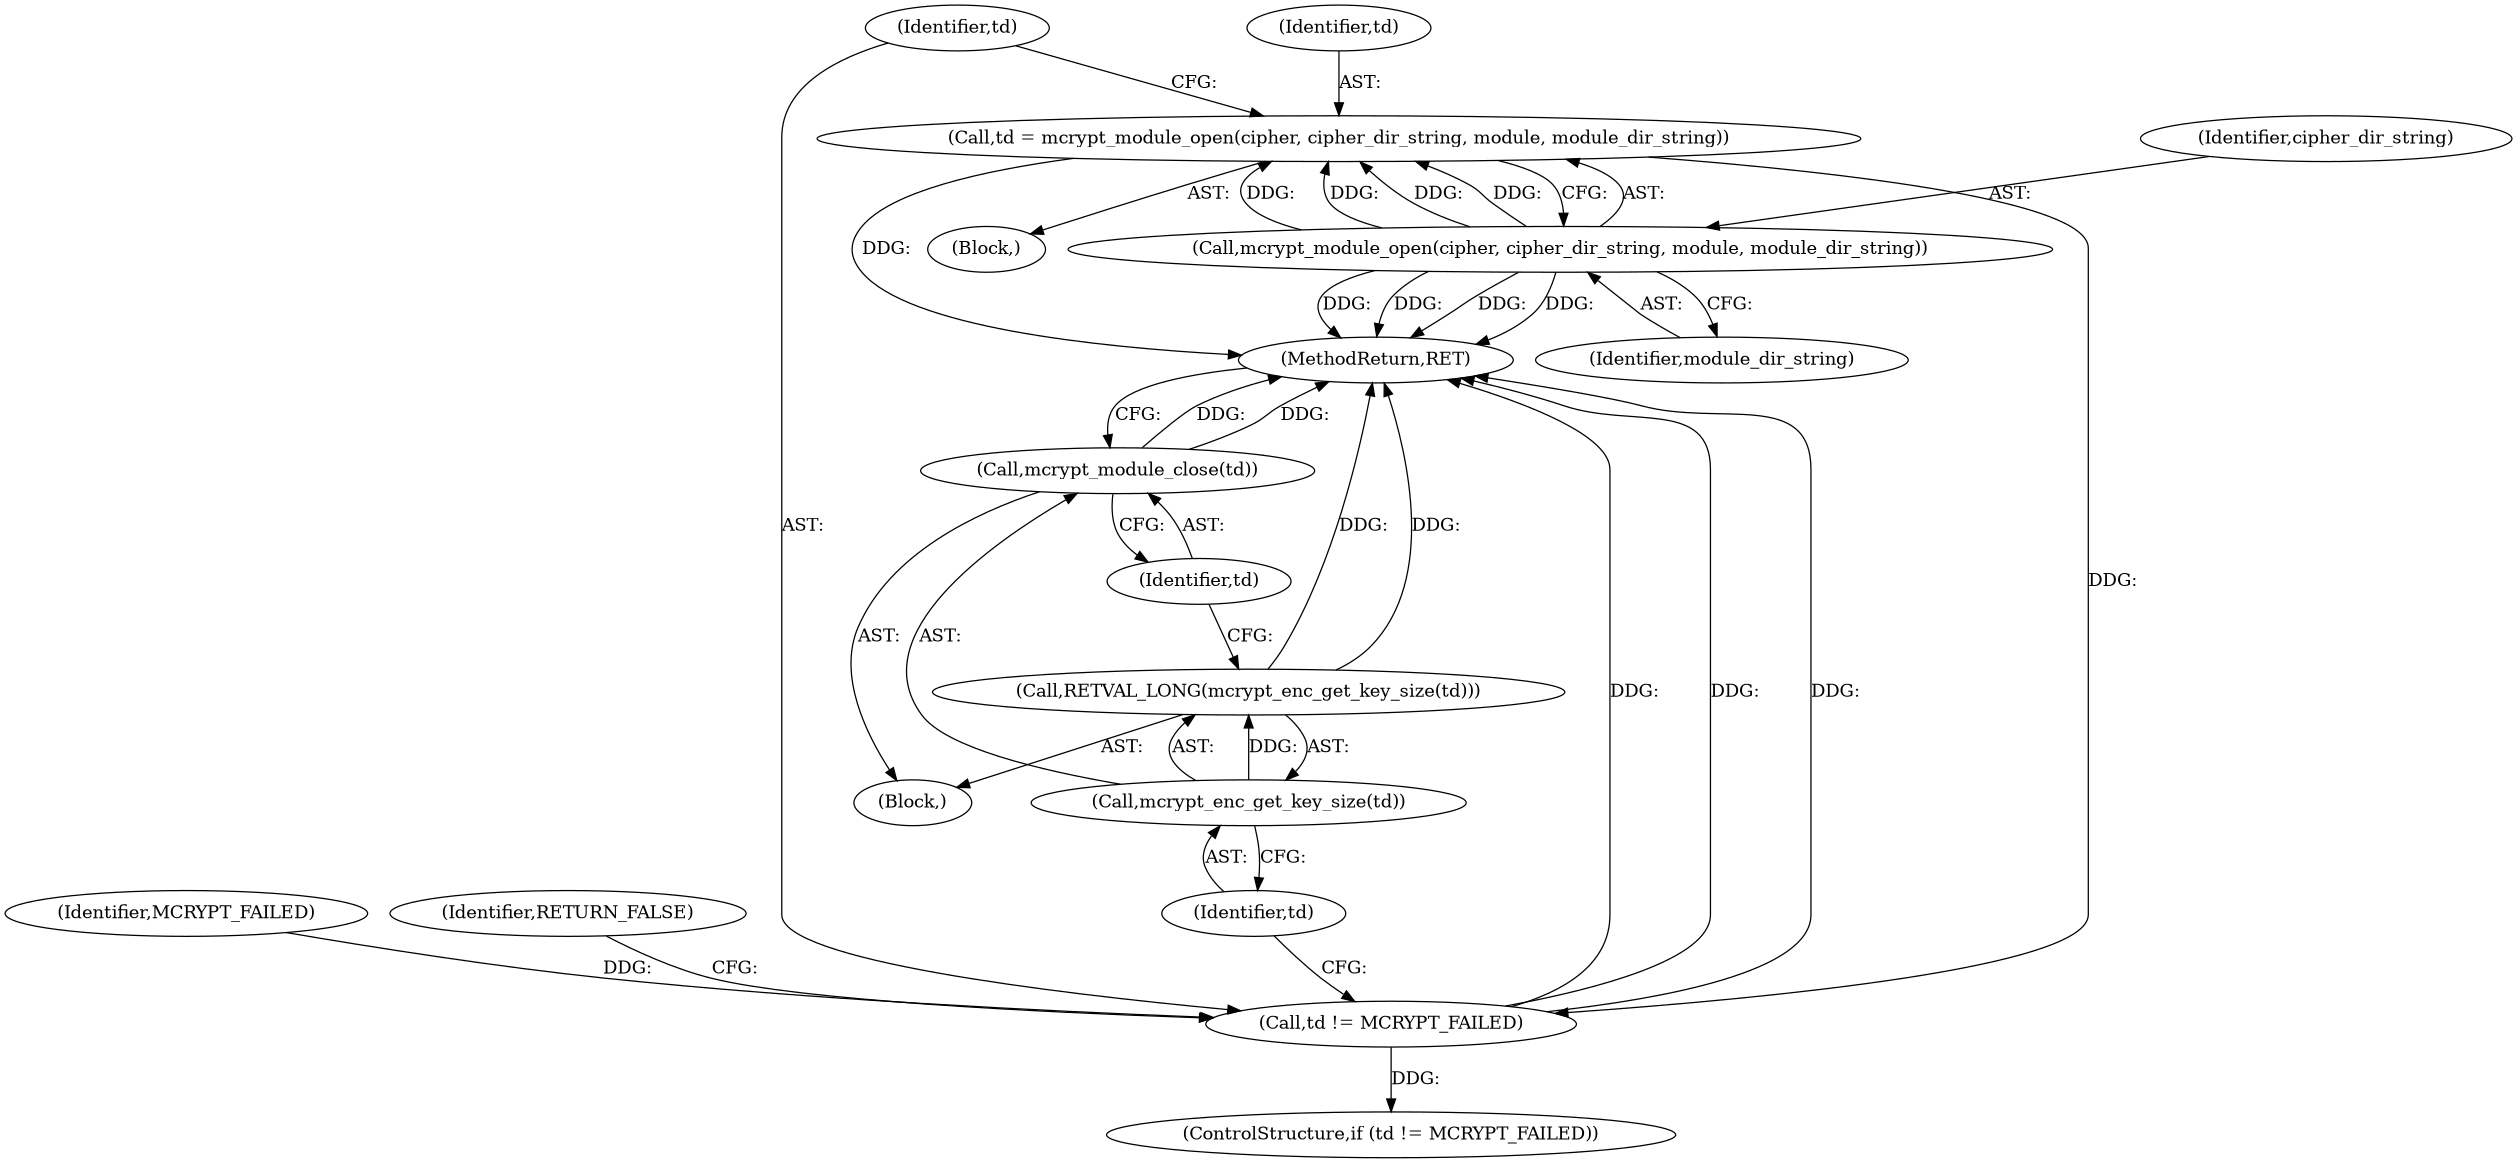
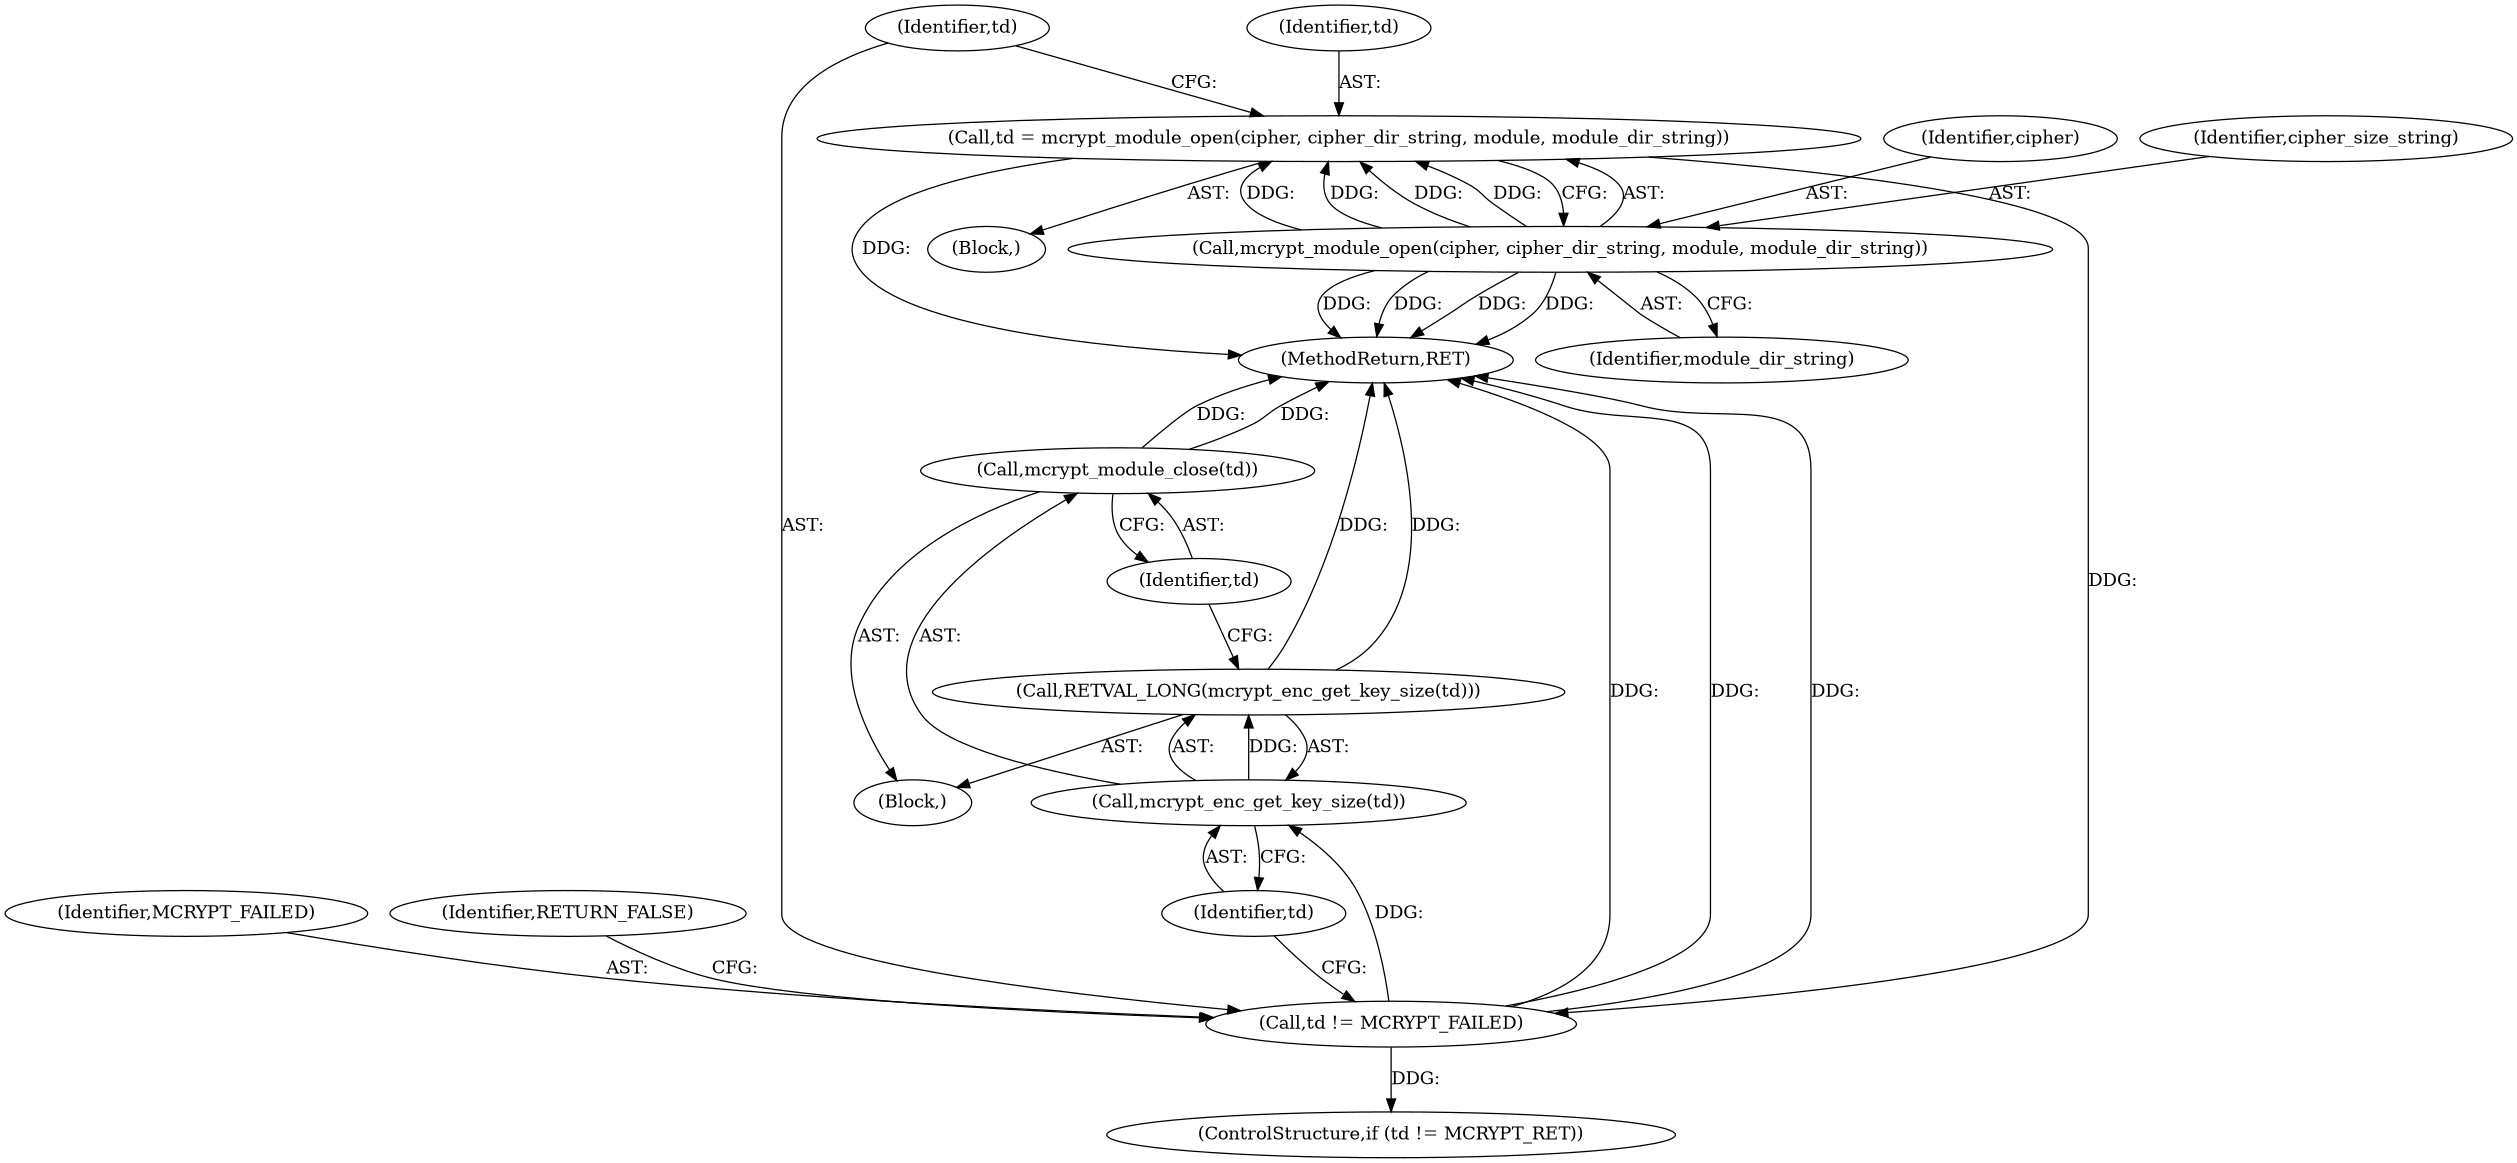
node "(Identifier,cipher)": added
node "(Identifier,cipher_dir_string)": label "(Identifier,cipher_dir_string)" -> "(Identifier,cipher_size_string)"
edge "(MethodReturn,RET)" -> "(Call,mcrypt_module_close(td))": removed, label "CFG:"
edge "(Call,td != MCRYPT_FAILED)" -> "(Call,mcrypt_enc_get_key_size(td))": added, label "DDG:"
edge "(Identifier,MCRYPT_FAILED)" -> "(Call,td != MCRYPT_FAILED)": label "DDG: " -> "AST: "
node "(ControlStructure,if (td != MCRYPT_FAILED))": label "(ControlStructure,if (td != MCRYPT_FAILED))" -> "(ControlStructure,if (td != MCRYPT_RET))"
